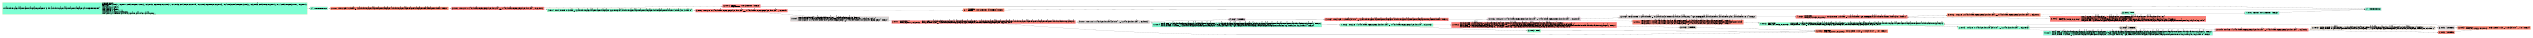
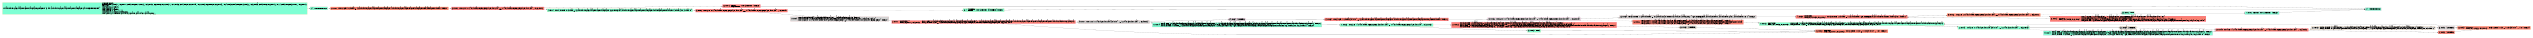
node "36: ?": fillcolor salmon -> aquamarine
